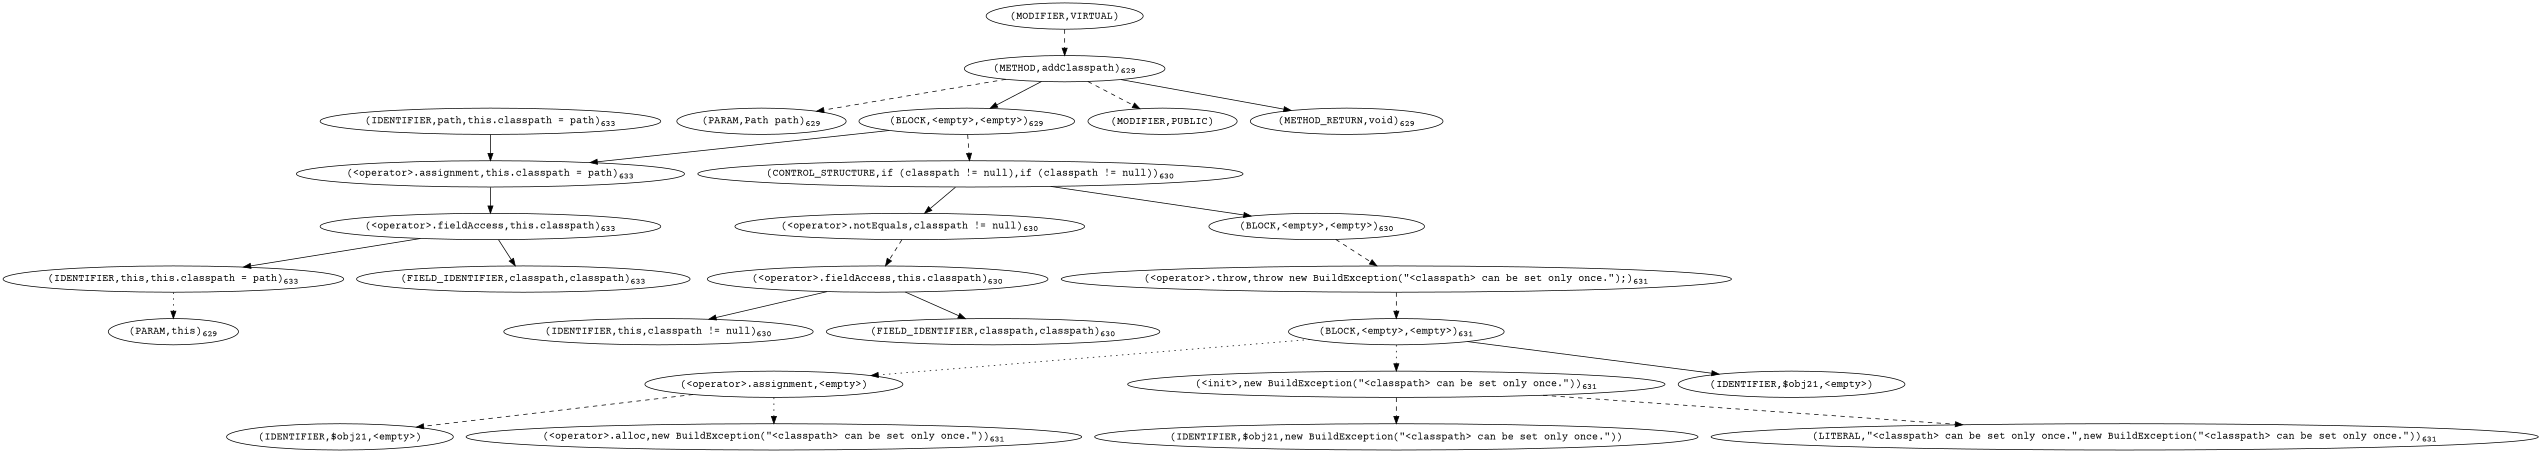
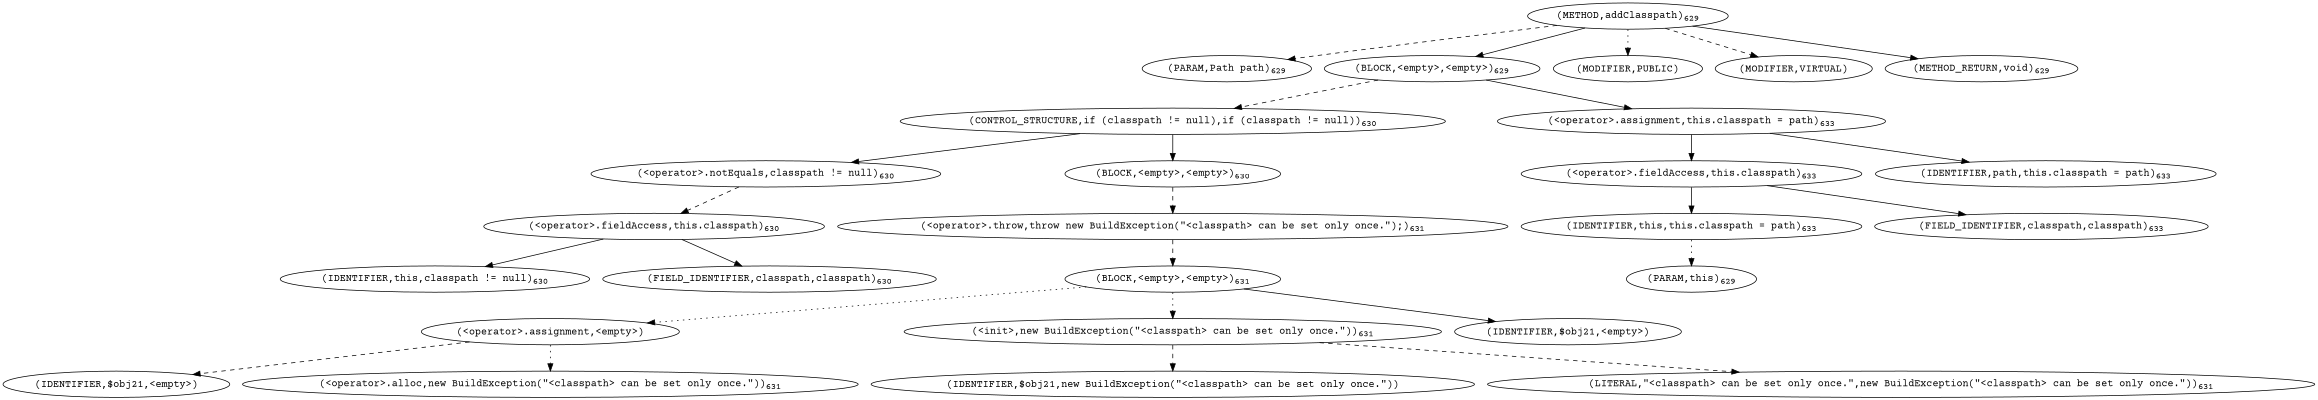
edge "(MODIFIER,VIRTUAL)" -> "(METHOD,addClasspath)": reversed
edge "(METHOD,addClasspath)" -> "(MODIFIER,PUBLIC)": style dashed -> dotted
edge "(IDENTIFIER,path,this.classpath = path)" -> "(<operator>.assignment,this.classpath = path)": reversed
